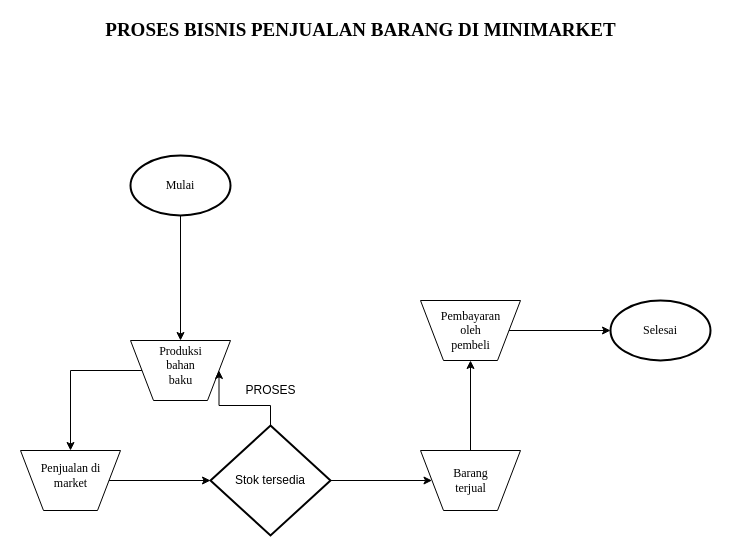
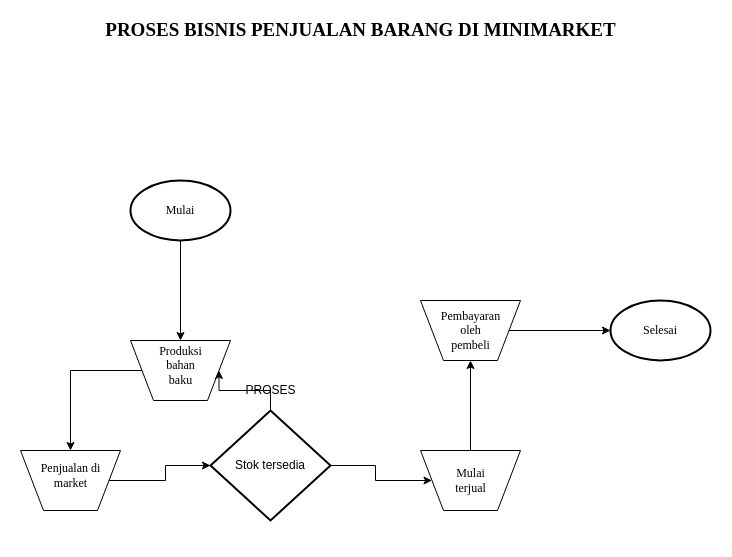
node "Mulai": moved (181, 186) -> (181, 211)
node "Stok tersedia": moved (271, 481) -> (271, 466)
node "Barang terjual": label "Barang terjual" -> "Mulai terjual"
